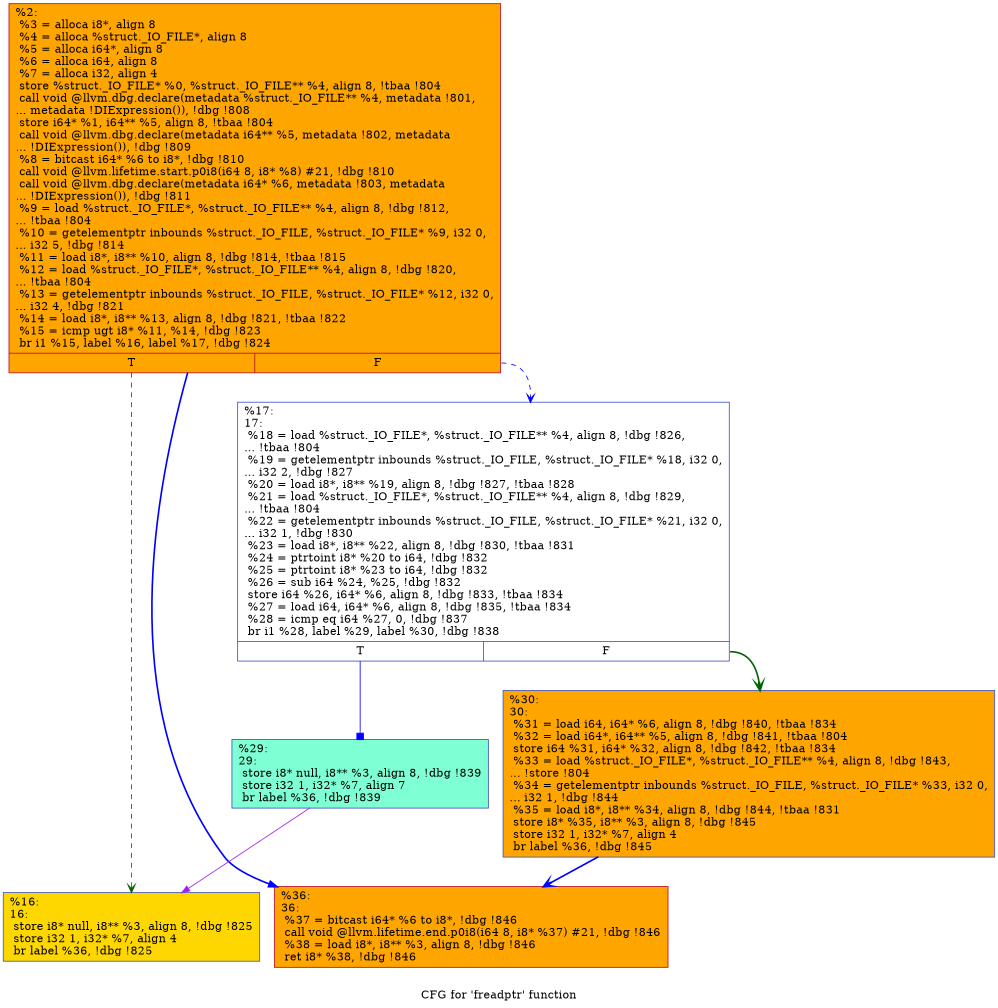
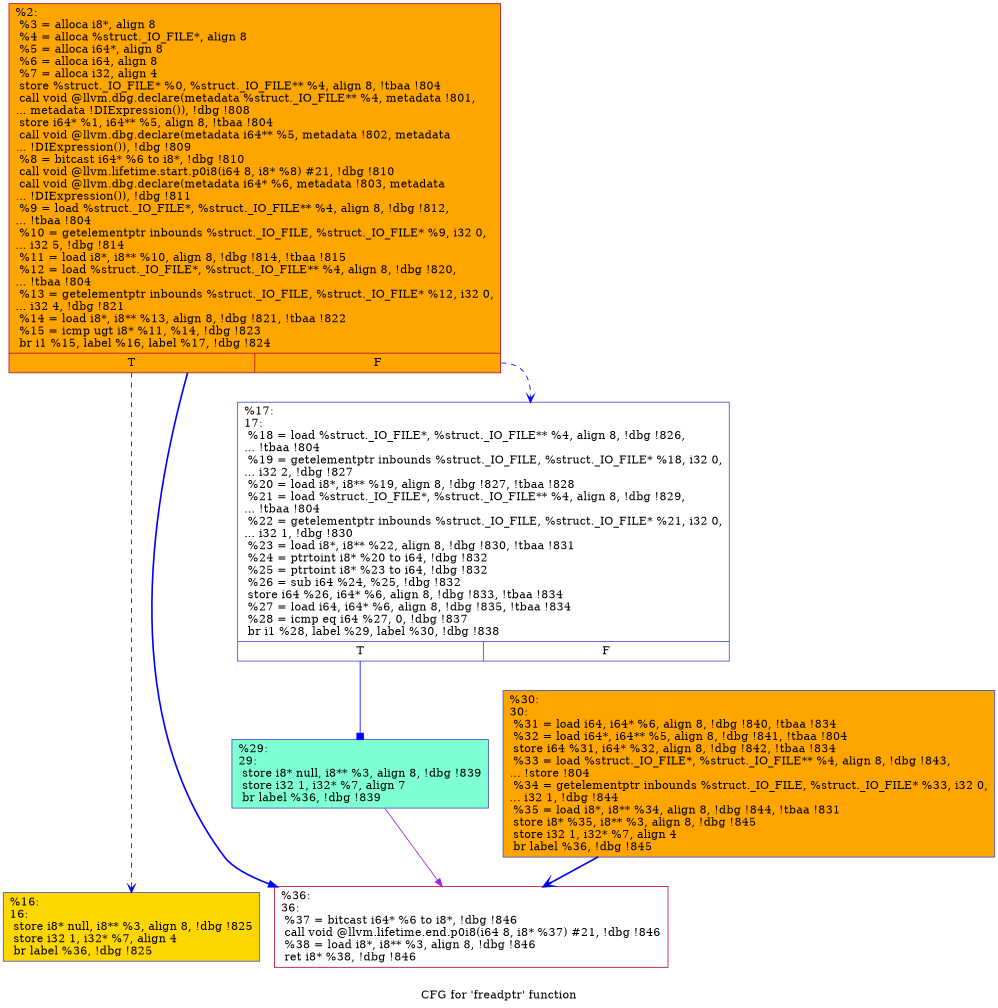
edge "%2:" -> "%16:": color darkgreen -> blue
edge "%17:" -> "%30:": removed
edge "%29:" -> "%16:": now "%29:" -> "%36:"
node "%36:": fillcolor orange -> white
